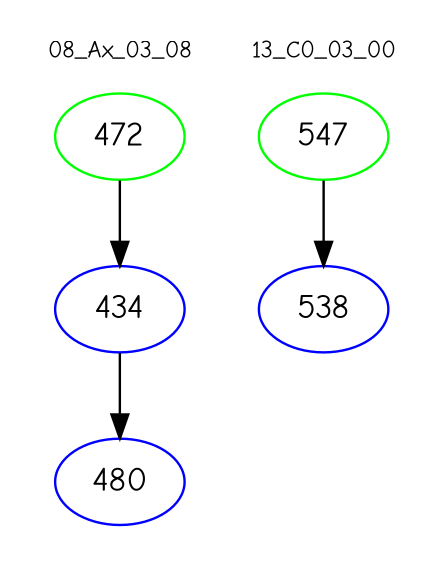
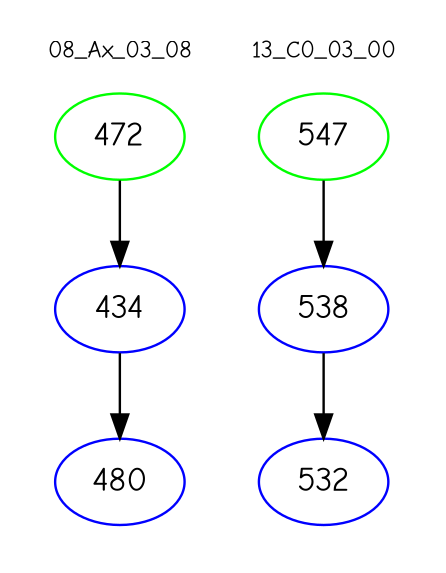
node "532": added
